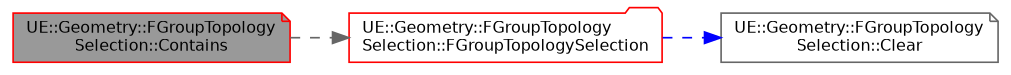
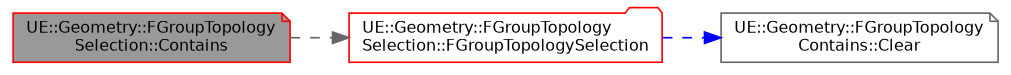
node "UE::Geometry::FGroupTopology Selection::Clear": label "UE::Geometry::FGroupTopology Selection::Clear" -> "UE::Geometry::FGroupTopology Contains::Clear"
